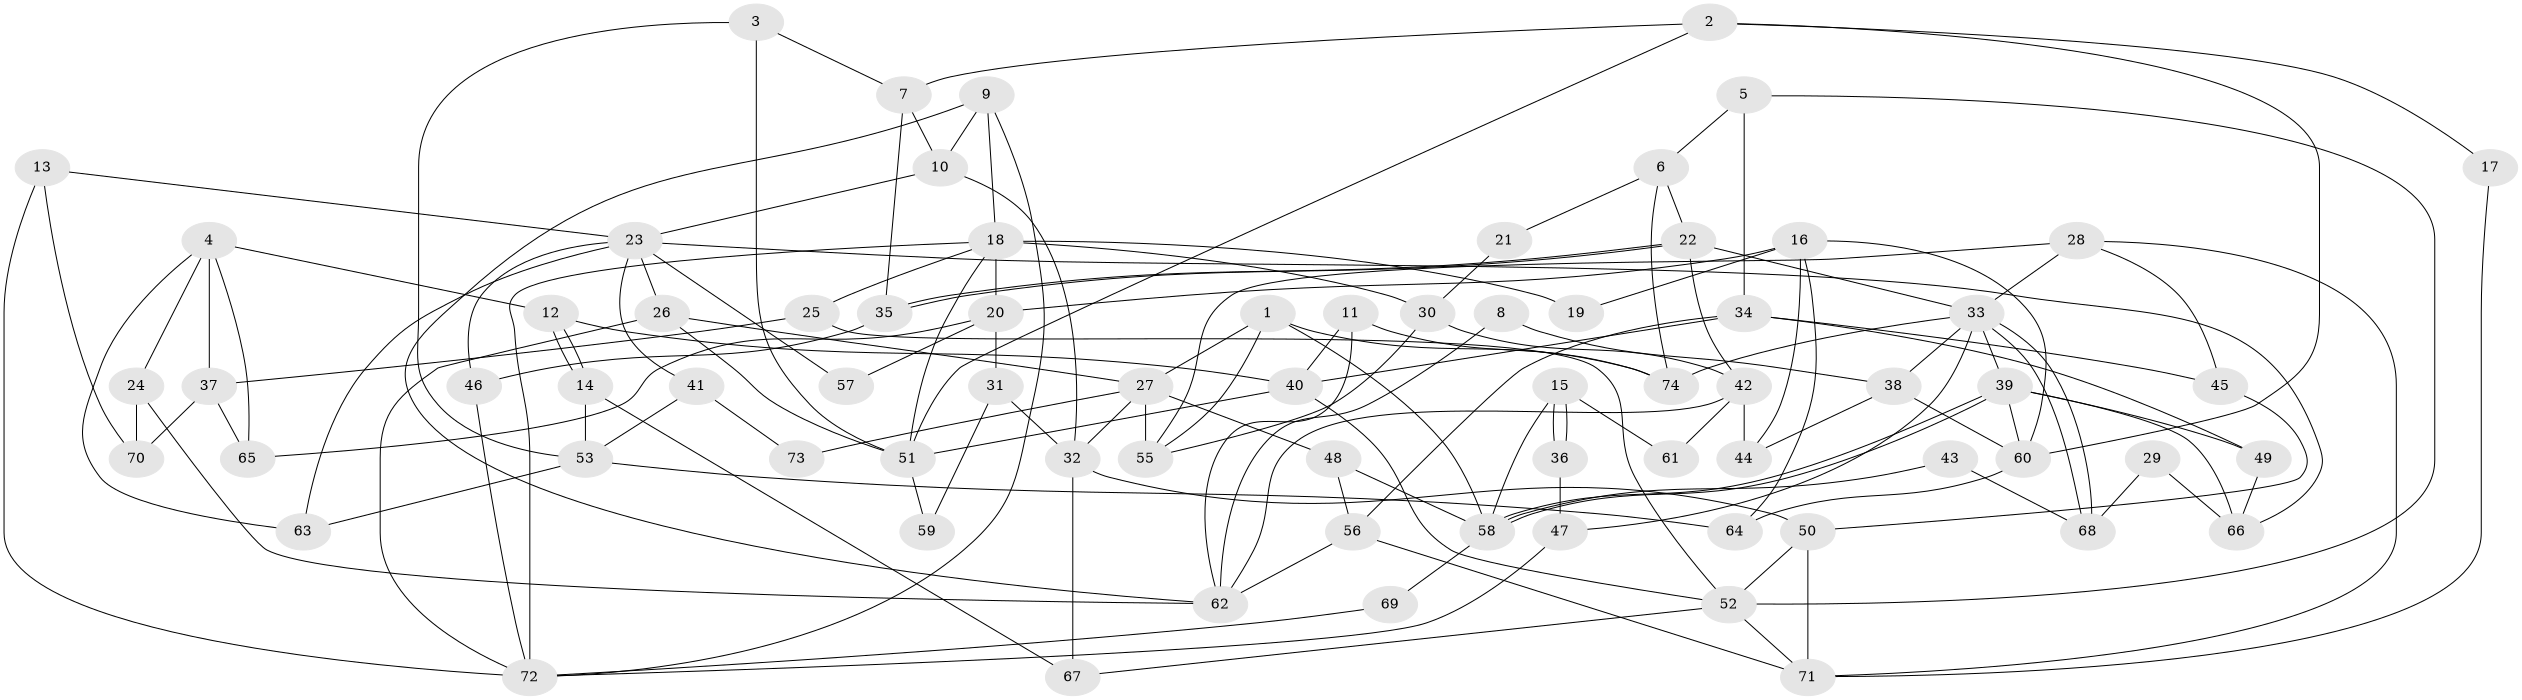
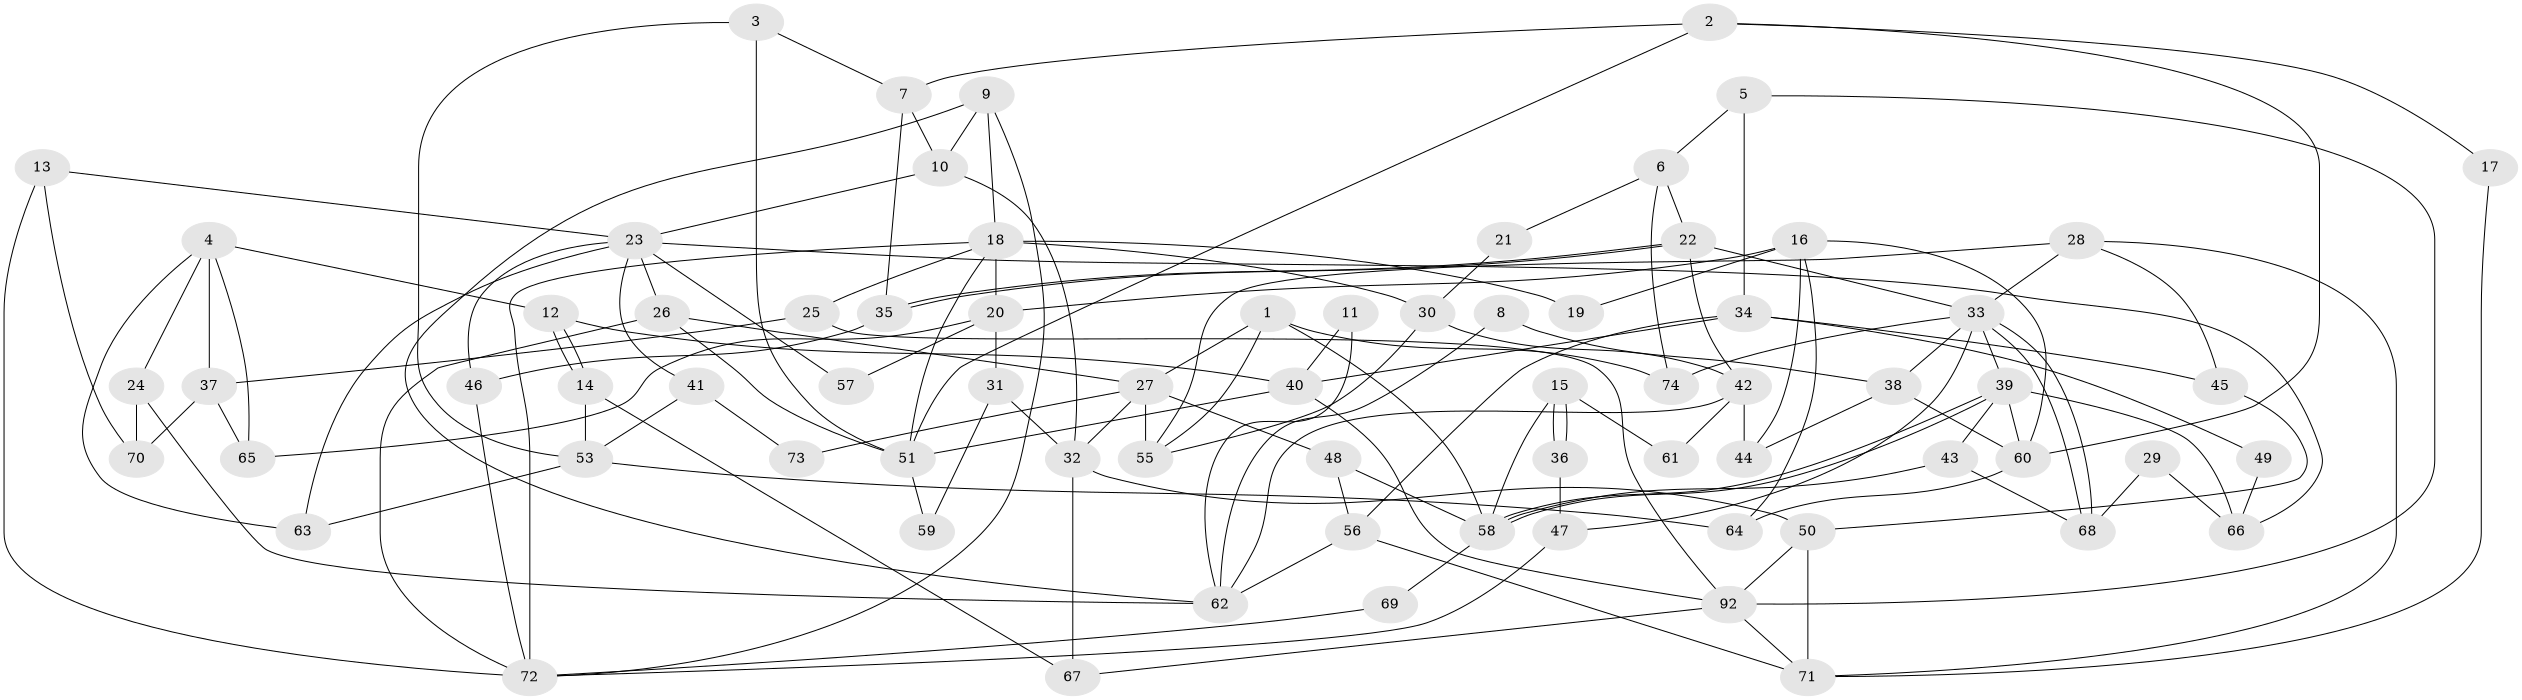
edge "11" -- "74": removed
edge "39" -- "49": now "39" -- "43"
node "52": label "52" -> "92"
